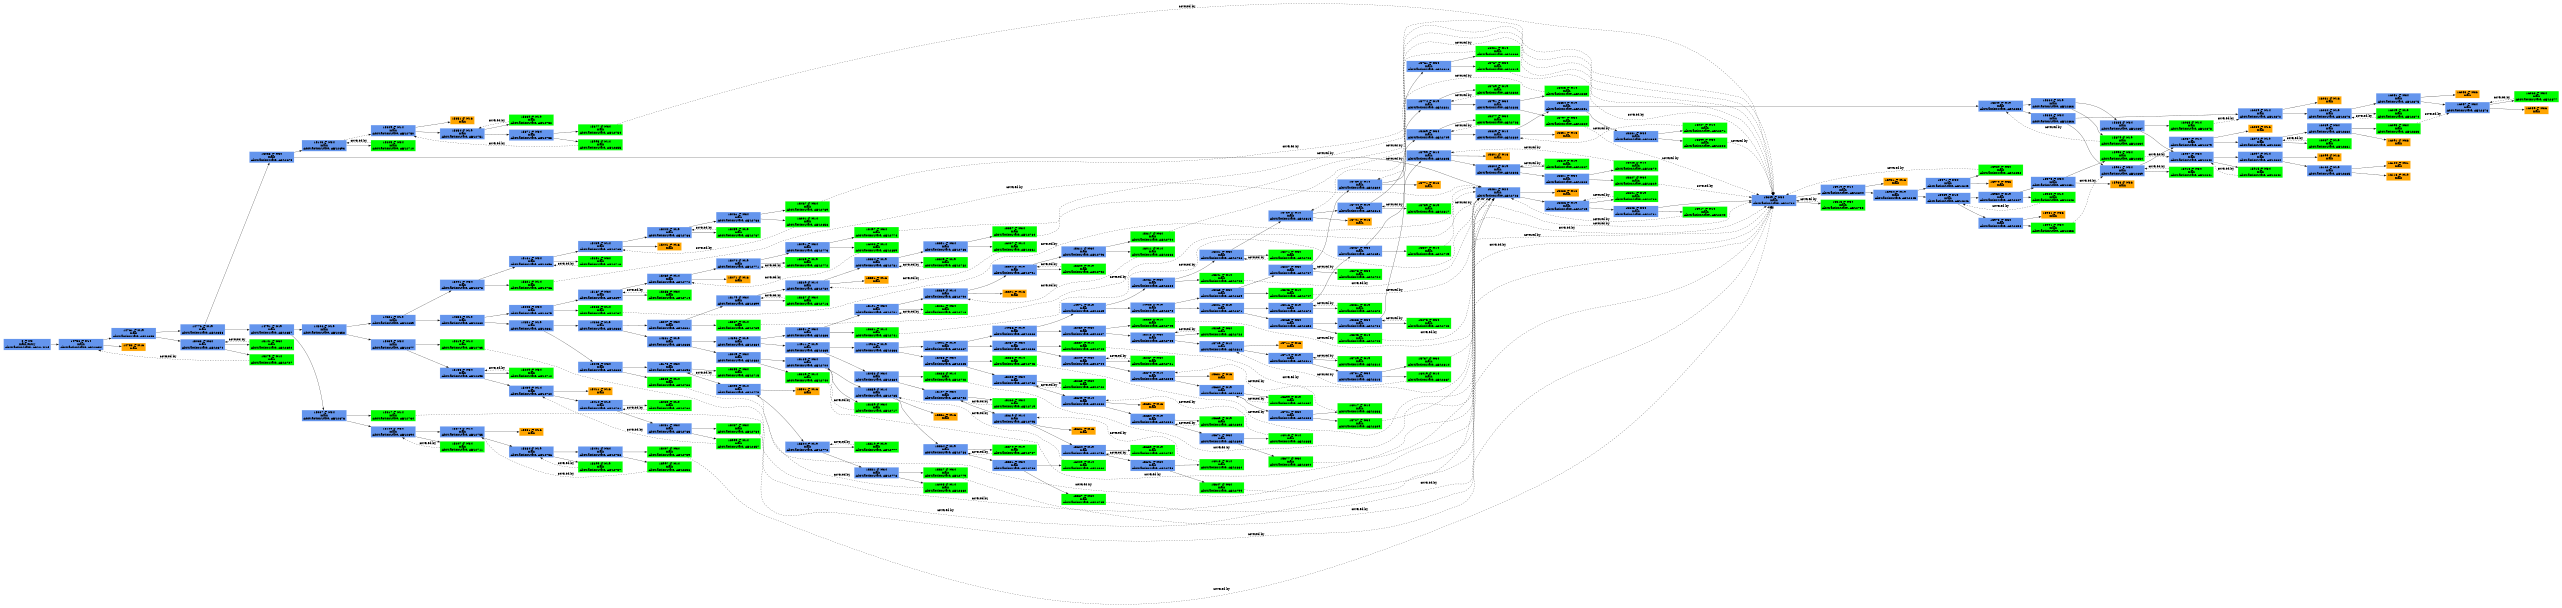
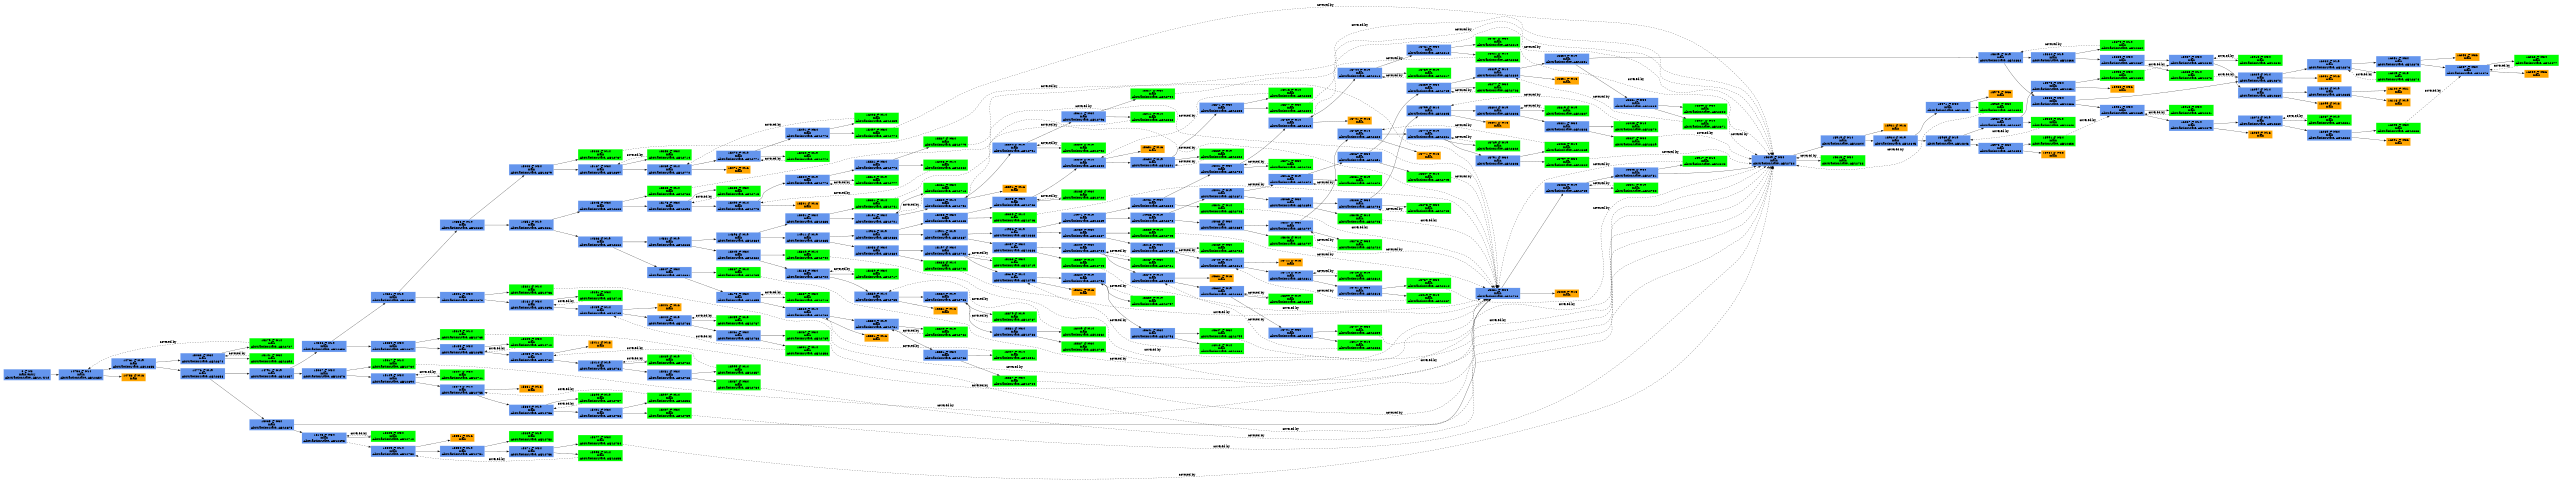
edge "15369 @ N19 main AbstractionState: ABS2752" -> "15354 @ N19 main AbstractionState: ABS2751": removed, label "covered by"
